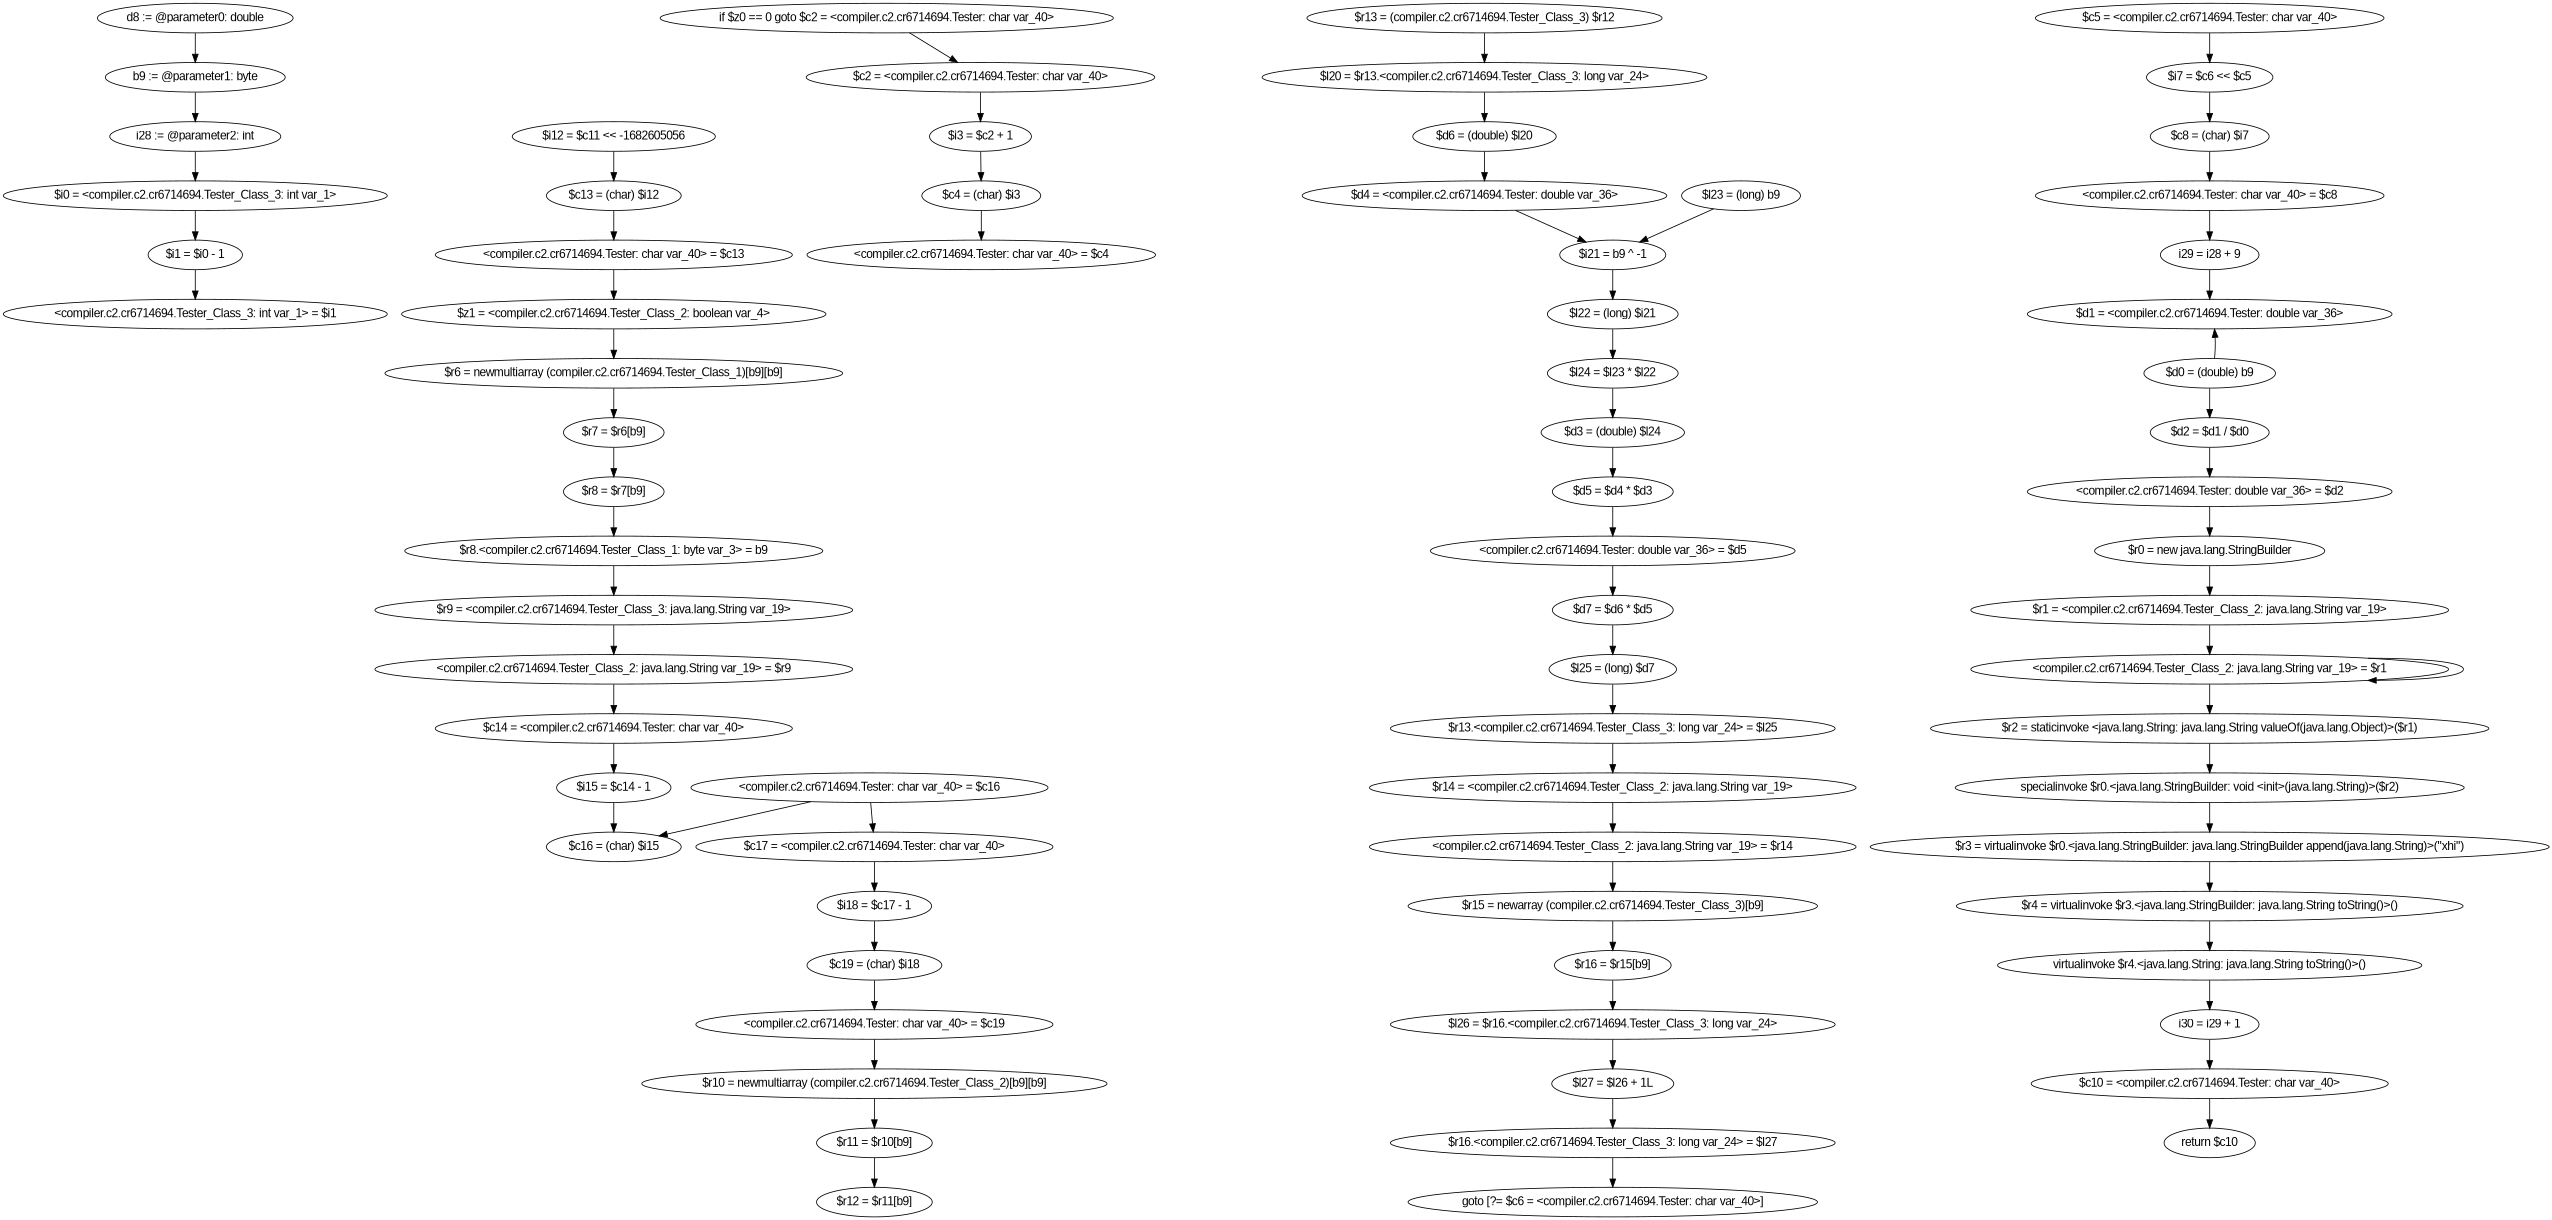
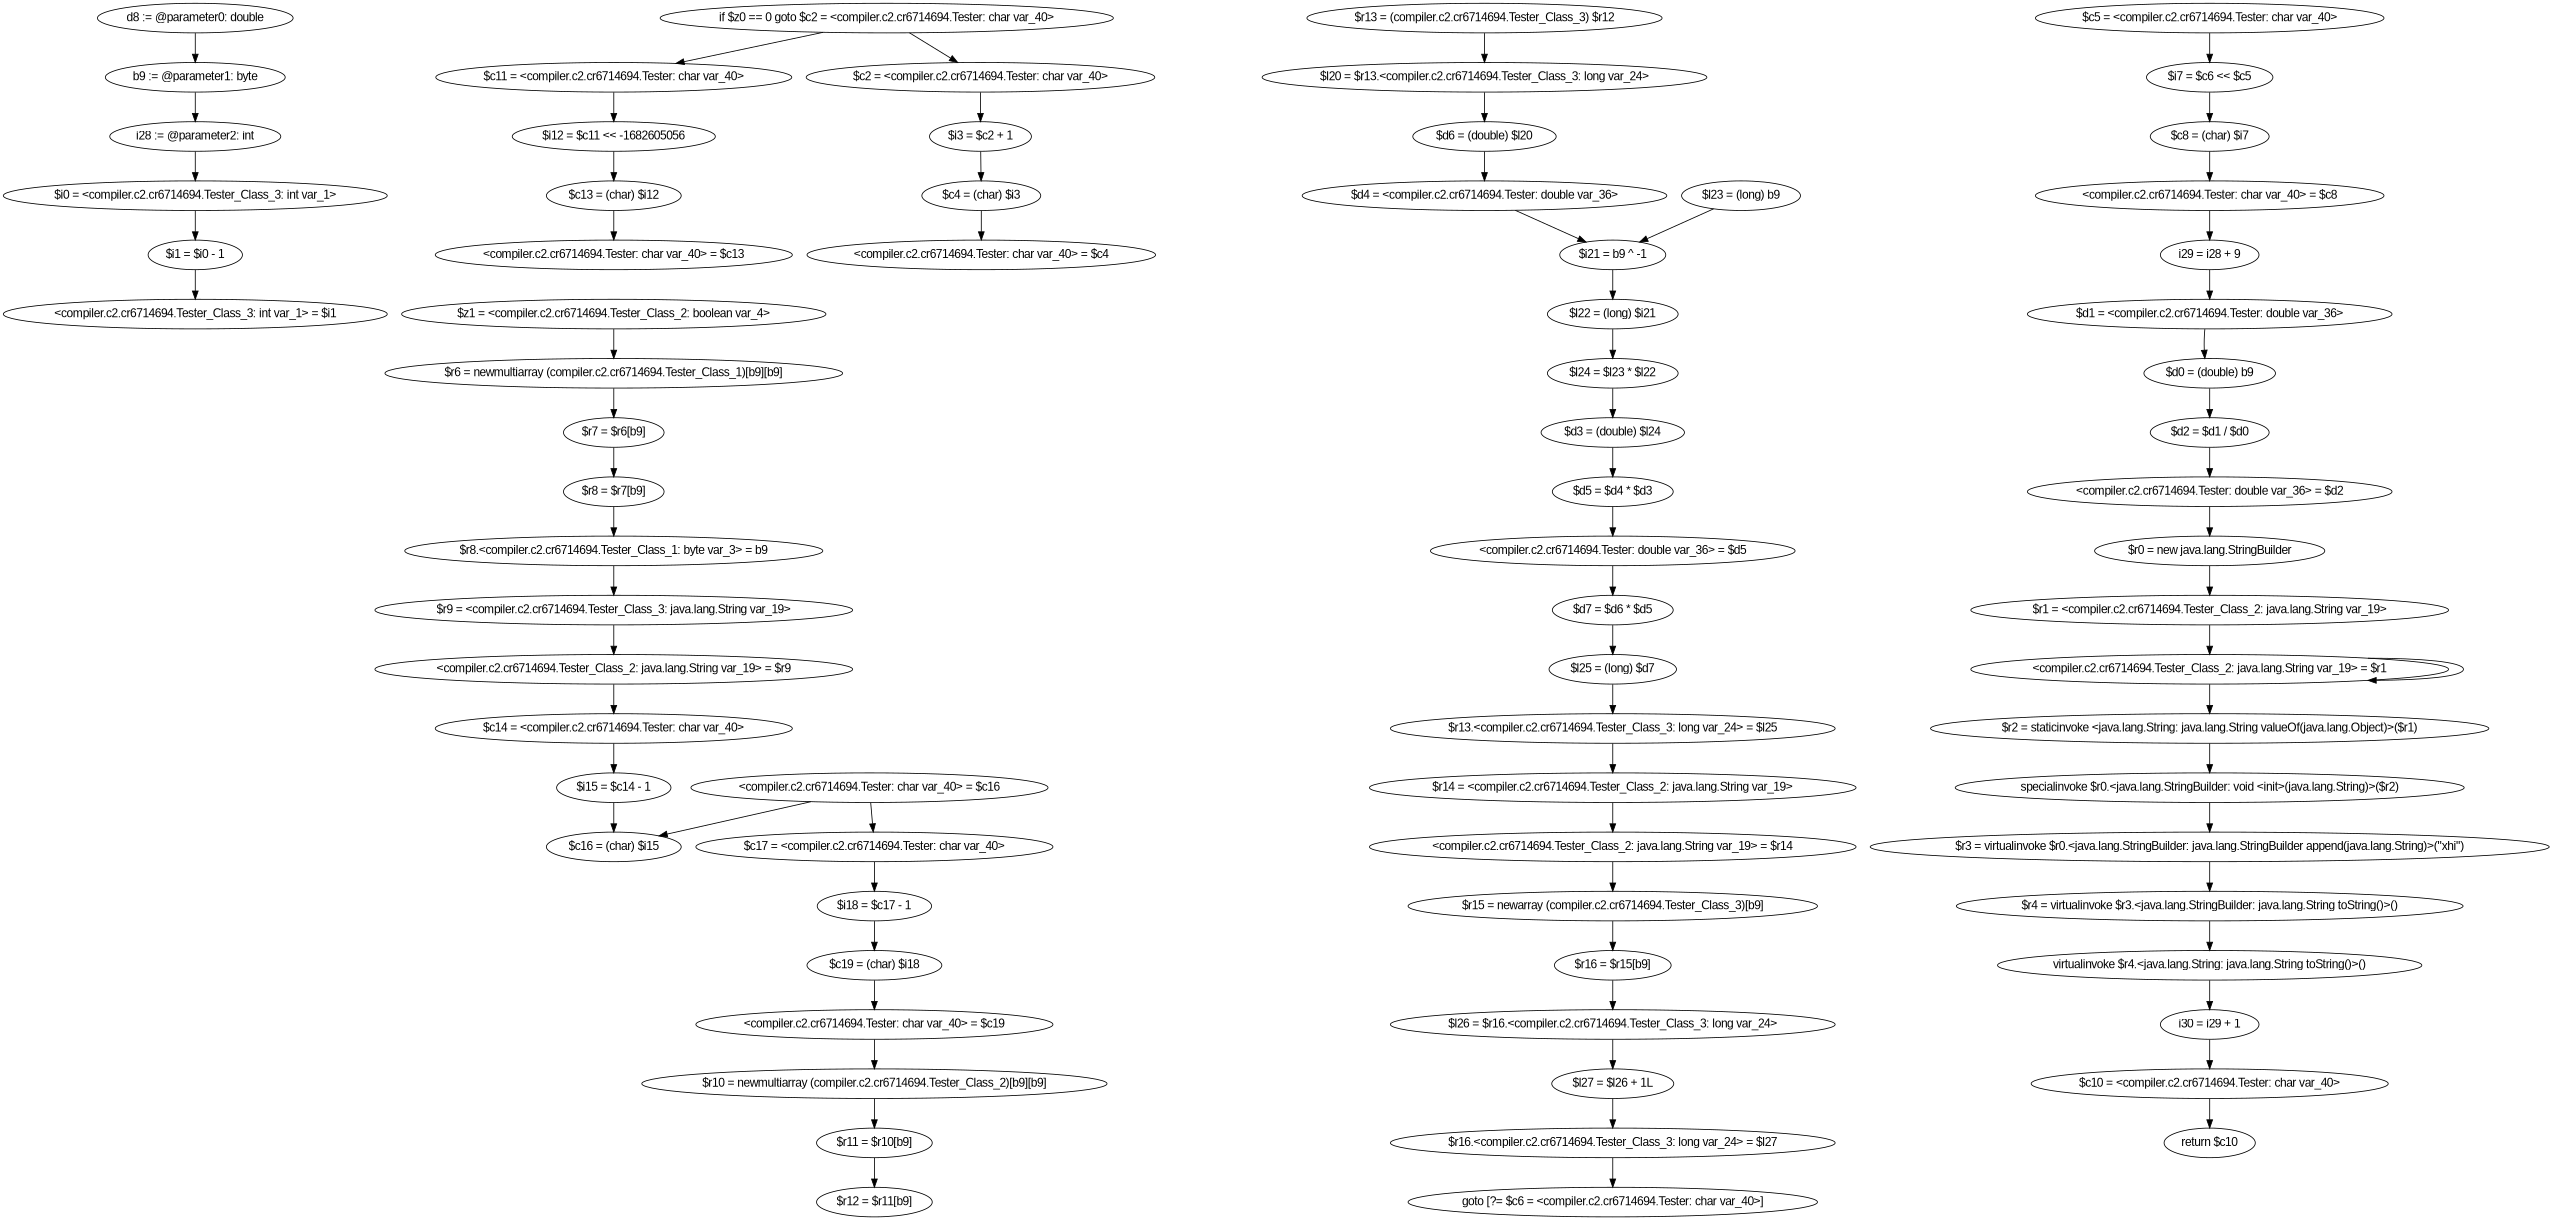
node "$c11 = <compiler.c2.cr6714694.Tester: char var_40>": added
edge "<compiler.c2.cr6714694.Tester: char var_40> = $c13" -> "$z1 = <compiler.c2.cr6714694.Tester_Class_2: boolean var_4>": removed
edge "$d0 = (double) b9" -> "$d1 = <compiler.c2.cr6714694.Tester: double var_36>": reversed
